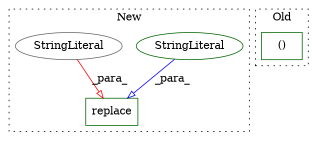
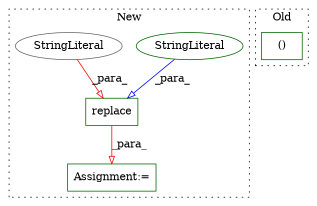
node "Assignment:=": added
